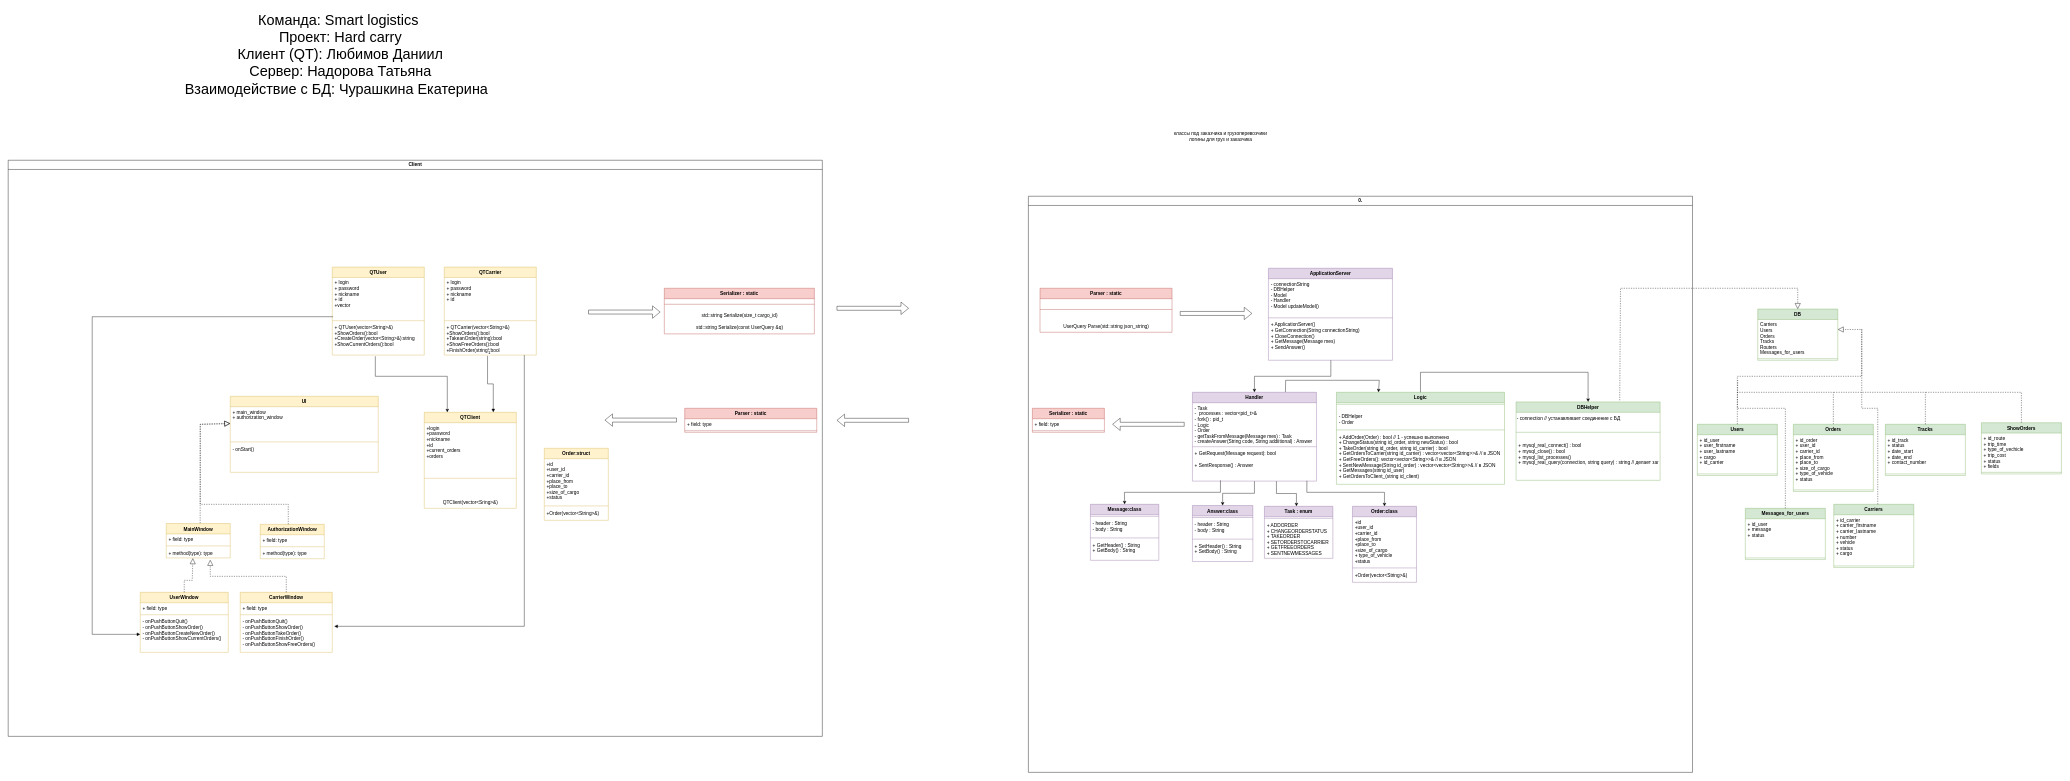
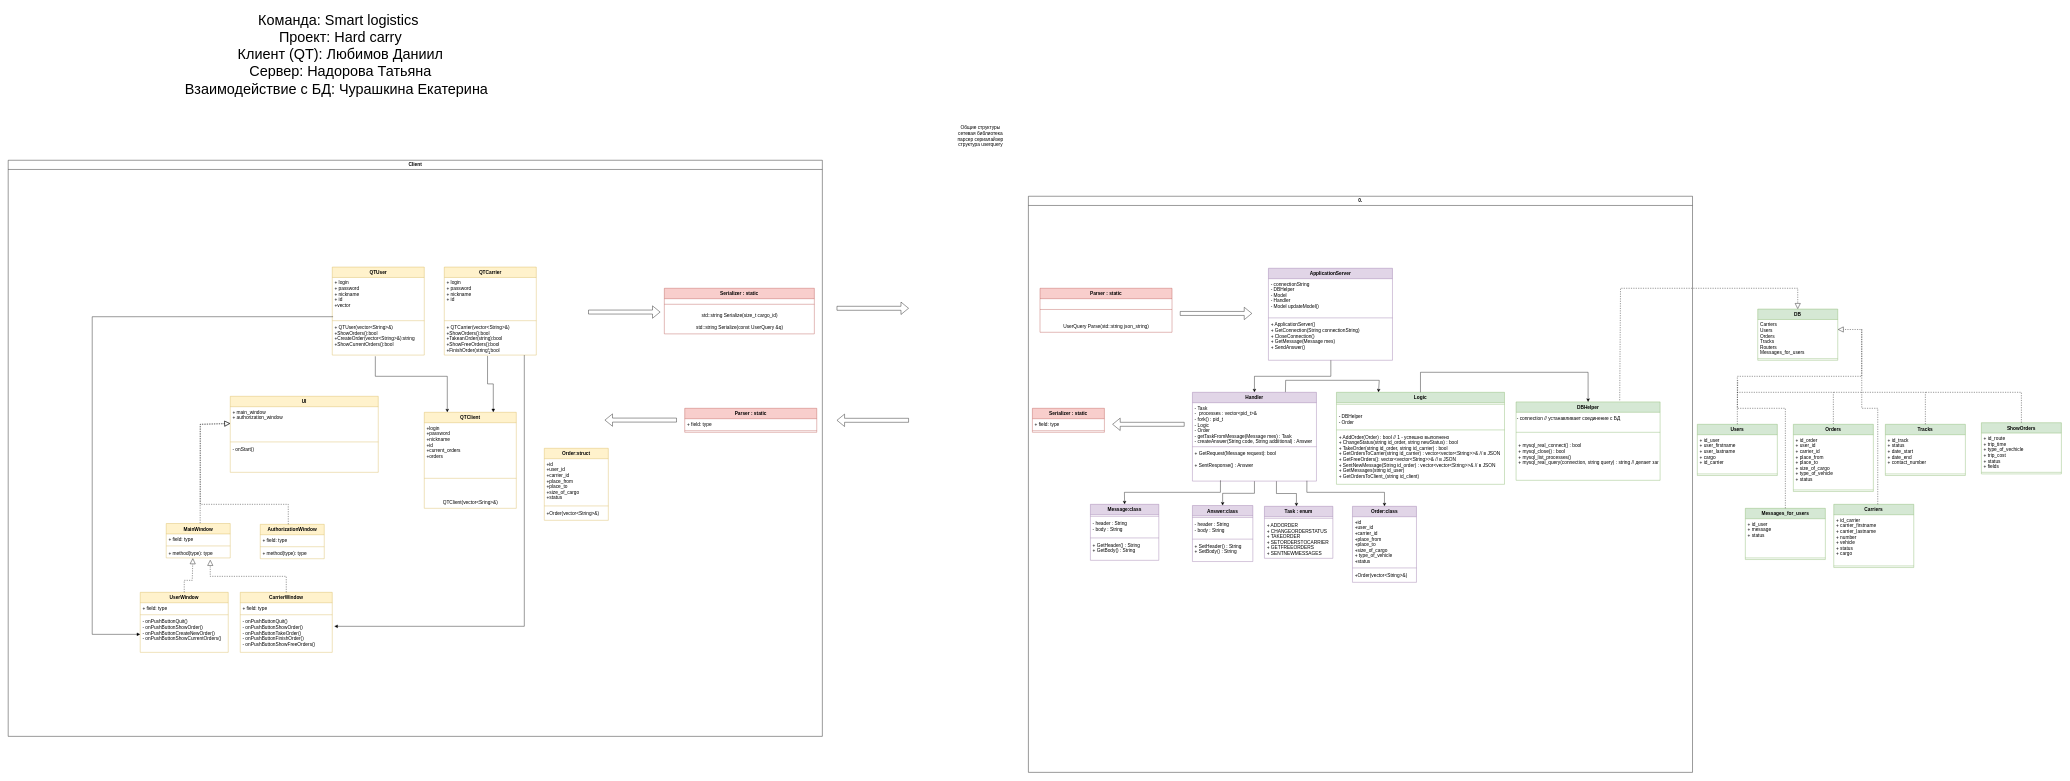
node "Общие структуры сетевая библиотека парсер сериалайзер структура userquery": added
node "классы под заказчика и грузоперевозчики логины для груз и заказчика": removed
